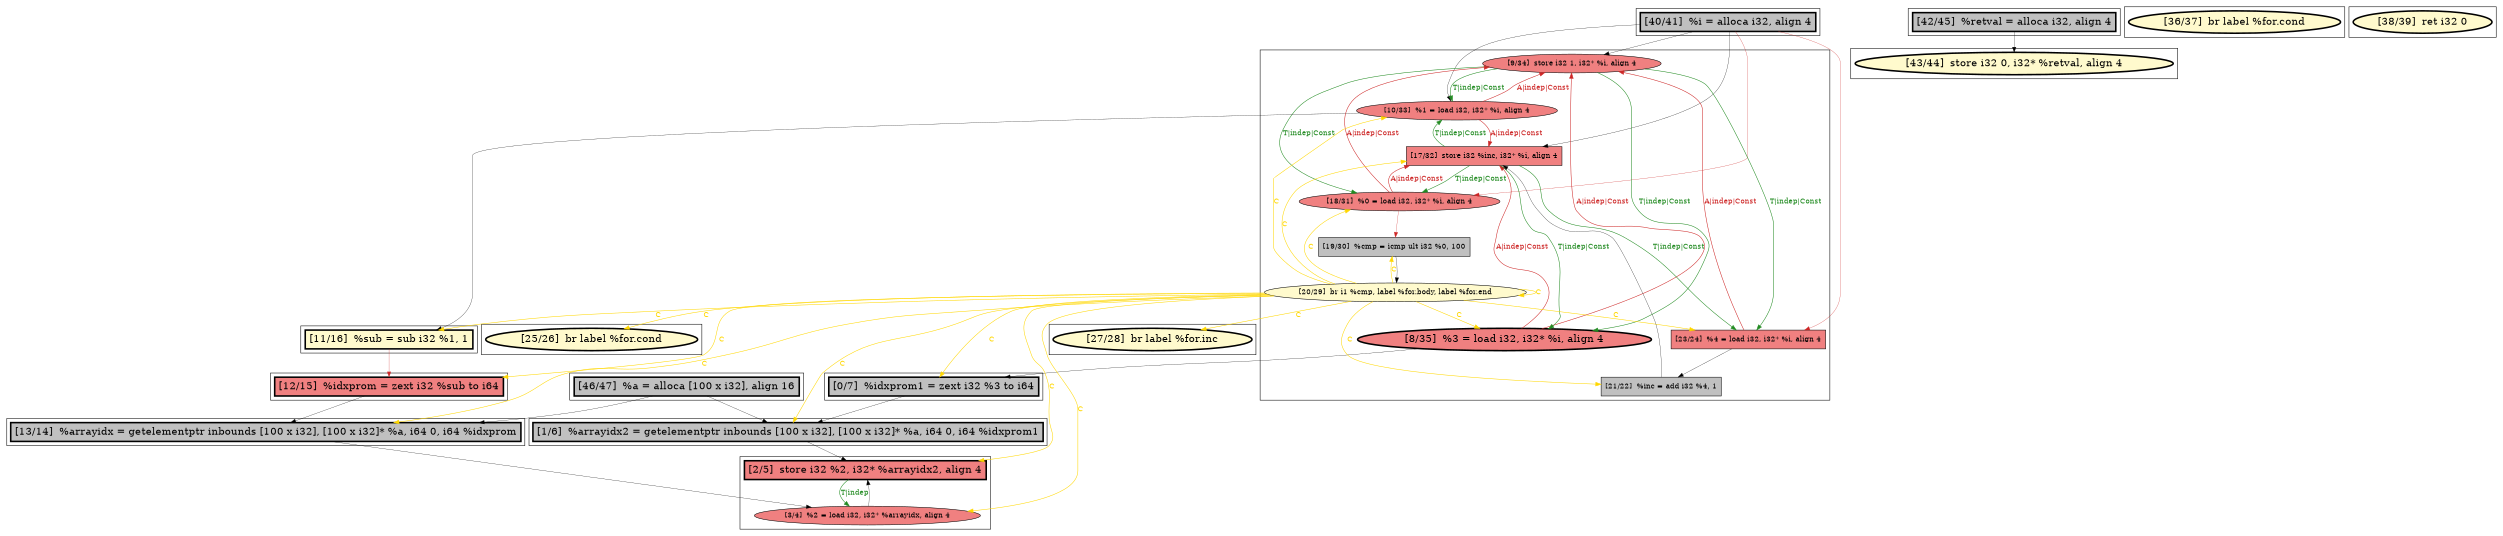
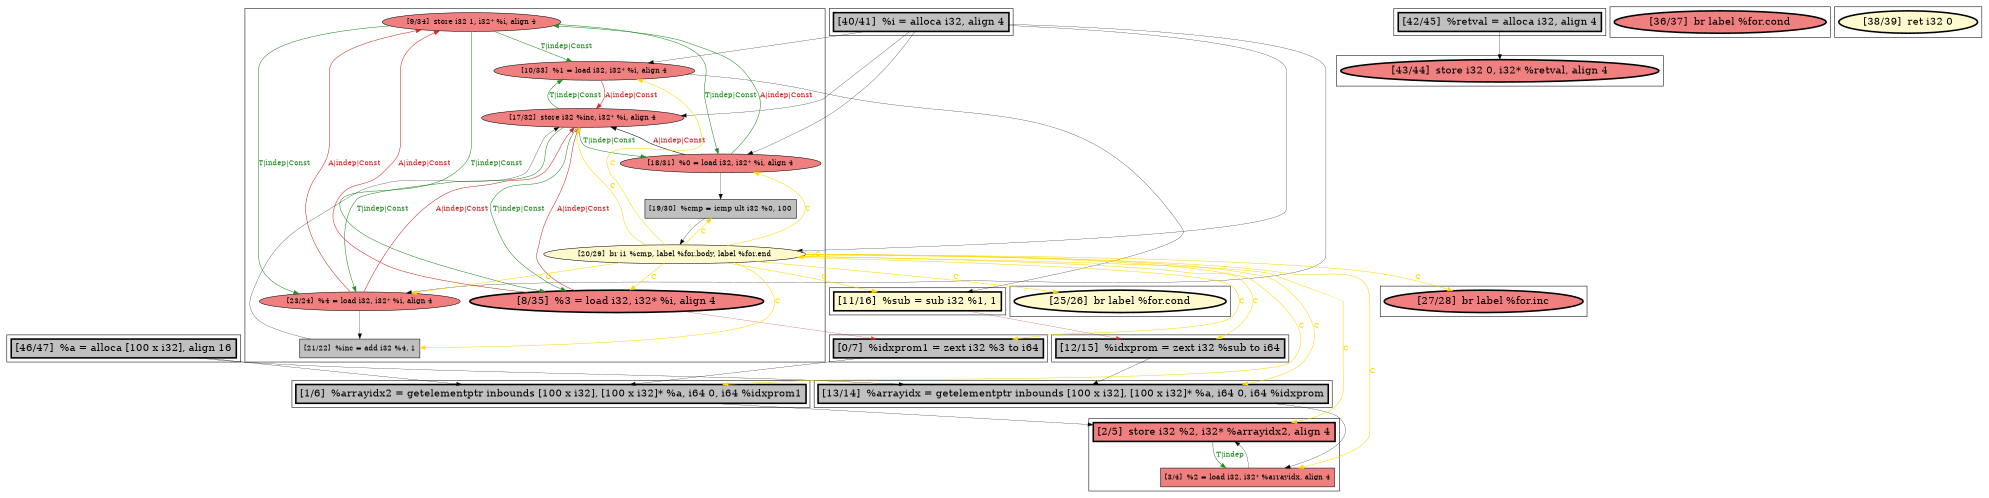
node "[36/37]  br label %for.cond": fillcolor lemonchiffon -> lightcoral
edge "[40/41]  %i = alloca i32, align 4" -> "[9/34]  store i32 1, i32* %i, align 4": now "[40/41]  %i = alloca i32, align 4" -> "[20/29]  br i1 %cmp, label %for.body, label %for.end"
node "[43/44]  store i32 0, i32* %retval, align 4": fillcolor lemonchiffon -> lightcoral
edge "[10/33]  %1 = load i32, i32* %i, align 4" -> "[9/34]  store i32 1, i32* %i, align 4": removed, label "A|indep|Const"
edge "[18/31]  %0 = load i32, i32* %i, align 4" -> "[9/34]  store i32 1, i32* %i, align 4": color firebrick3 -> forestgreen
node "[17/32]  store i32 %inc, i32* %i, align 4": shape box -> ellipse
edge "[40/41]  %i = alloca i32, align 4" -> "[23/24]  %4 = load i32, i32* %i, align 4": color firebrick3 -> black
edge "[40/41]  %i = alloca i32, align 4" -> "[18/31]  %0 = load i32, i32* %i, align 4": color firebrick3 -> black
edge "[18/31]  %0 = load i32, i32* %i, align 4" -> "[17/32]  store i32 %inc, i32* %i, align 4": color firebrick3 -> black
edge "[23/24]  %4 = load i32, i32* %i, align 4" -> "[17/32]  store i32 %inc, i32* %i, align 4": added, label "A|indep|Const"
edge "[18/31]  %0 = load i32, i32* %i, align 4" -> "[19/30]  %cmp = icmp ult i32 %0, 100": color firebrick3 -> black
node "[27/28]  br label %for.inc": fillcolor lemonchiffon -> lightcoral
node "[23/24]  %4 = load i32, i32* %i, align 4": shape box -> ellipse
edge "[8/35]  %3 = load i32, i32* %i, align 4" -> "[0/7]  %idxprom1 = zext i32 %3 to i64": color black -> firebrick3
node "[12/15]  %idxprom = zext i32 %sub to i64": fillcolor lightcoral -> grey
node "[3/4]  %2 = load i32, i32* %arrayidx, align 4": shape ellipse -> box
